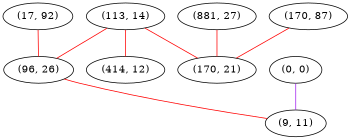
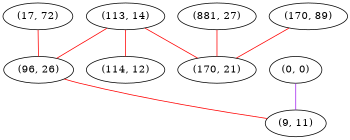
node "(17, 92)": label "(17, 92)" -> "(17, 72)"
node "(170, 87)": label "(170, 87)" -> "(170, 89)"
node "(414, 12)": label "(414, 12)" -> "(114, 12)"
